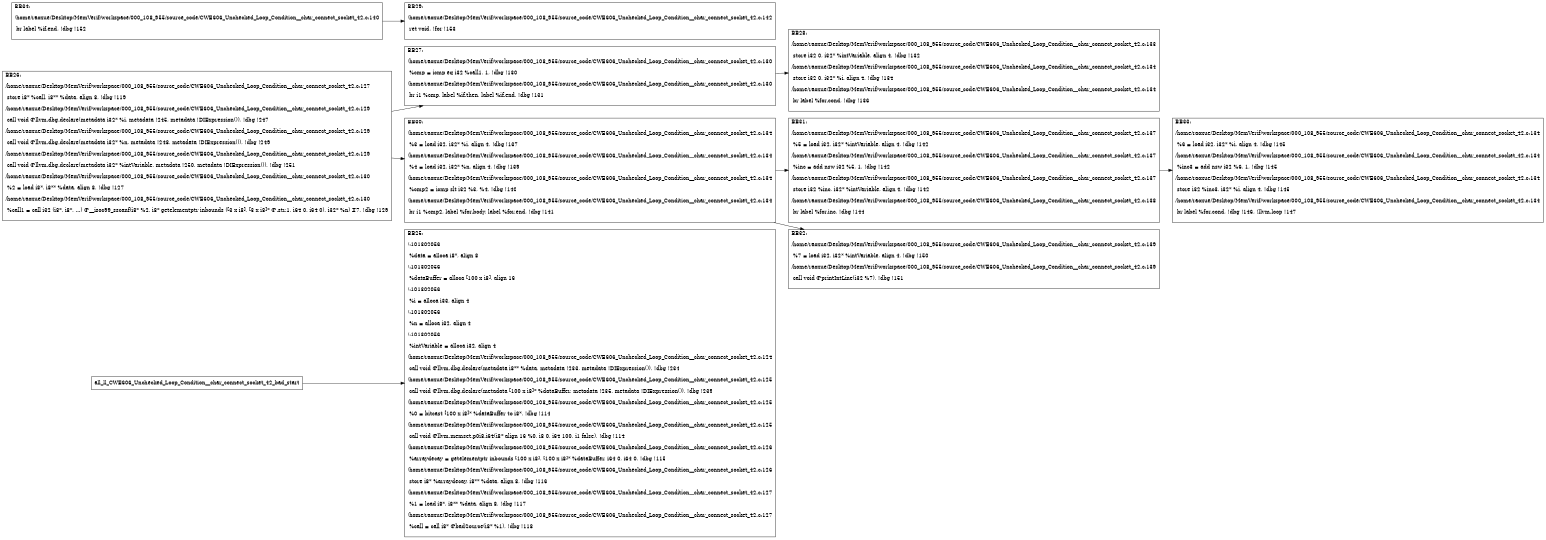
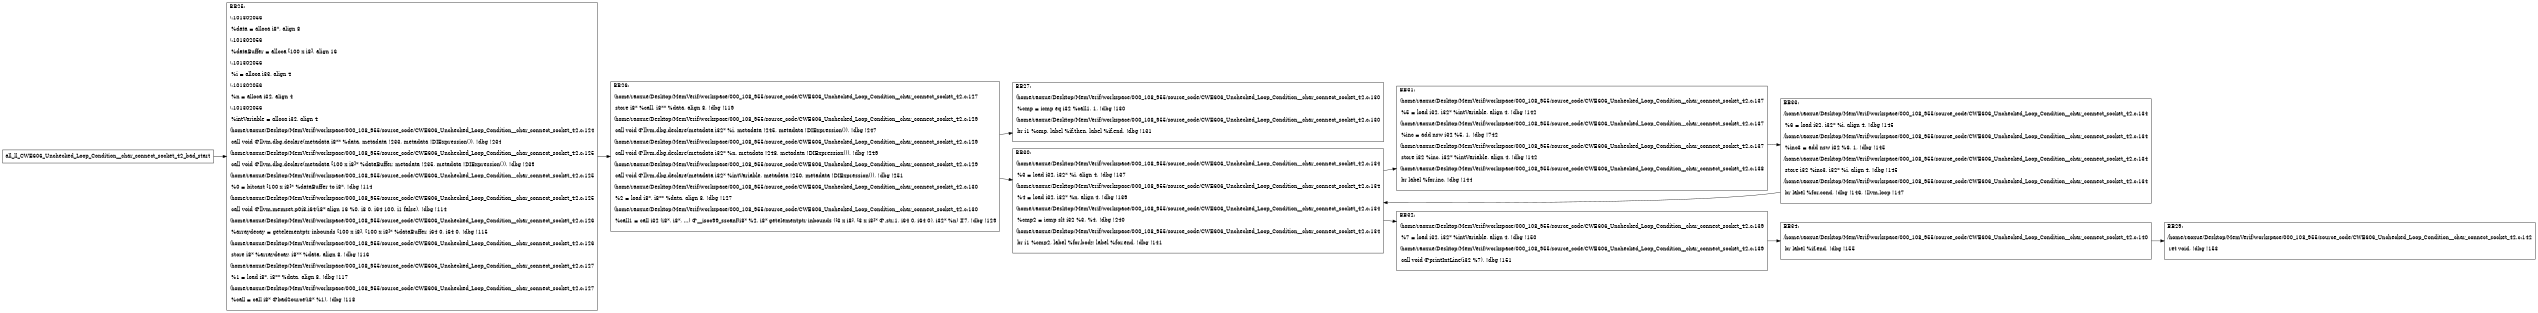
node "BB34:": text "br label %if.end, !dbg !152" -> "br label %if.end, !dbg !155"
node "BB29:": text "ret void, !for !153" -> "ret void, !dbg !153"
node "BB28:": removed
edge "BB25:" -> "BB26:": added
node "BB31:": text "%inc = add nsw i32 %5, 1, !dbg !142" -> "%inc = add nsw i32 %5, 1, !dbg !742"
node "BB30:": text "%cmp2 = icmp slt i32 %3, %4, !dbg !140" -> "%cmp2 = icmp slt i32 %3, %4, !dbg !240"
edge "BB33:" -> "BB30:": added
edge "BB32:" -> "BB34:": added
